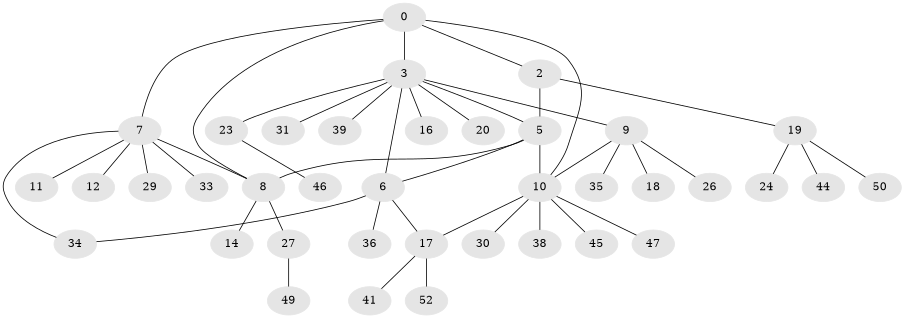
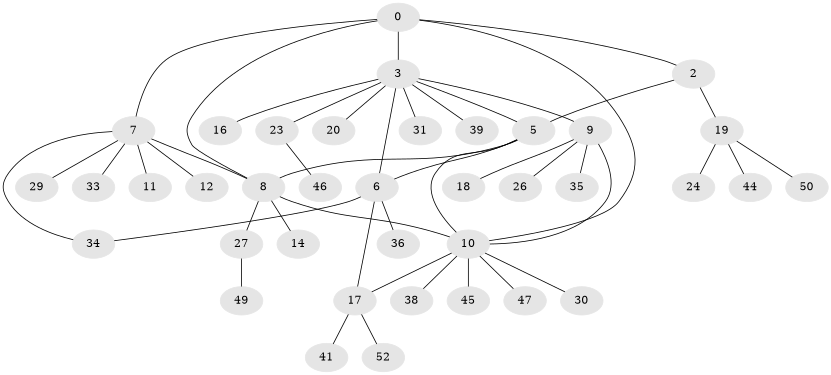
edge "8" -- "10": added
